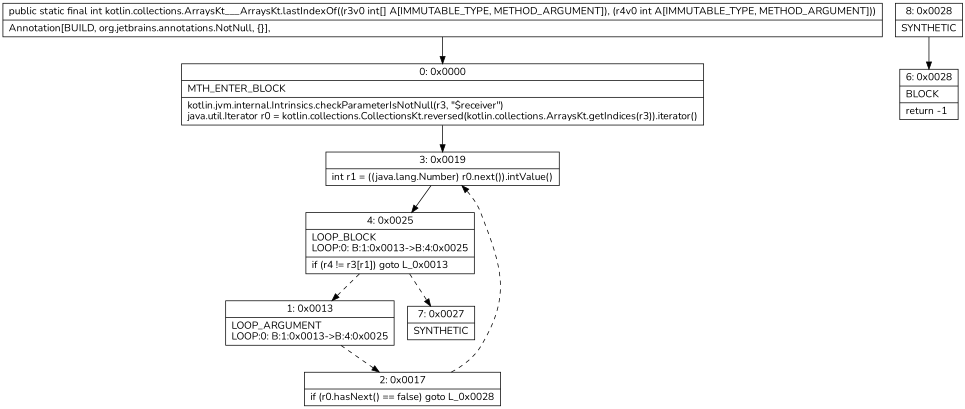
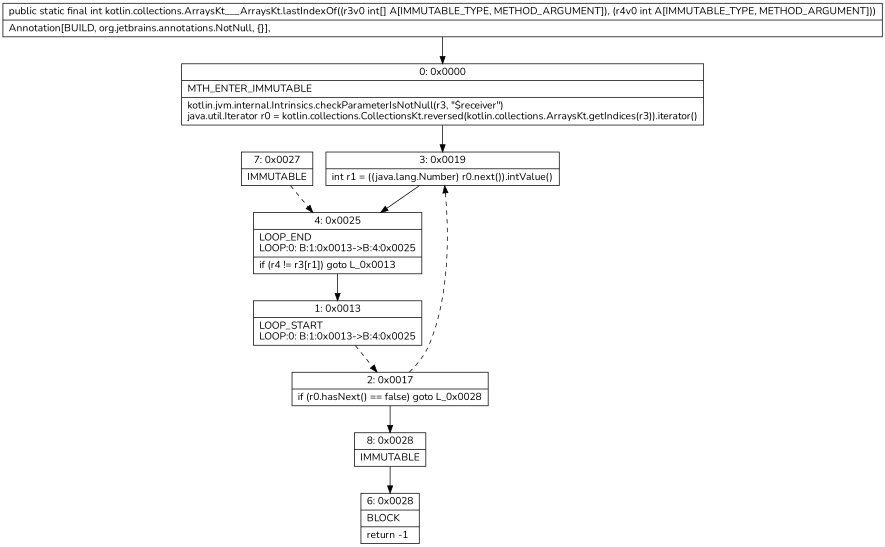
node "8: 0x0028": text "SYNTHETIC" -> "IMMUTABLE"
node "0: 0x0000": text "MTH_ENTER_BLOCK" -> "MTH_ENTER_IMMUTABLE"
node "4: 0x0025": text "LOOP_BLOCK" -> "LOOP_END"
edge "4: 0x0025" -> "1: 0x0013": style dashed -> solid
edge "4: 0x0025" -> "7: 0x0027": reversed
node "1: 0x0013": text "LOOP_ARGUMENT" -> "LOOP_START"
node "7: 0x0027": text "SYNTHETIC" -> "IMMUTABLE"
edge "2: 0x0017" -> "8: 0x0028": added
